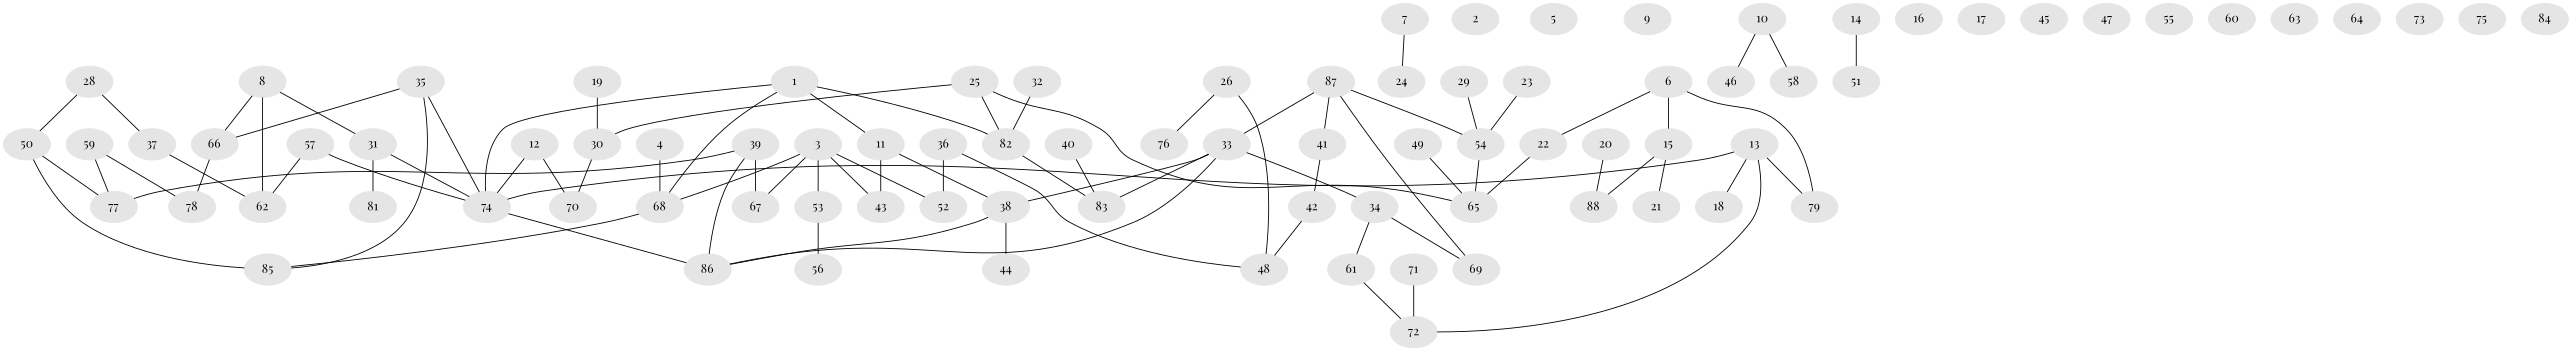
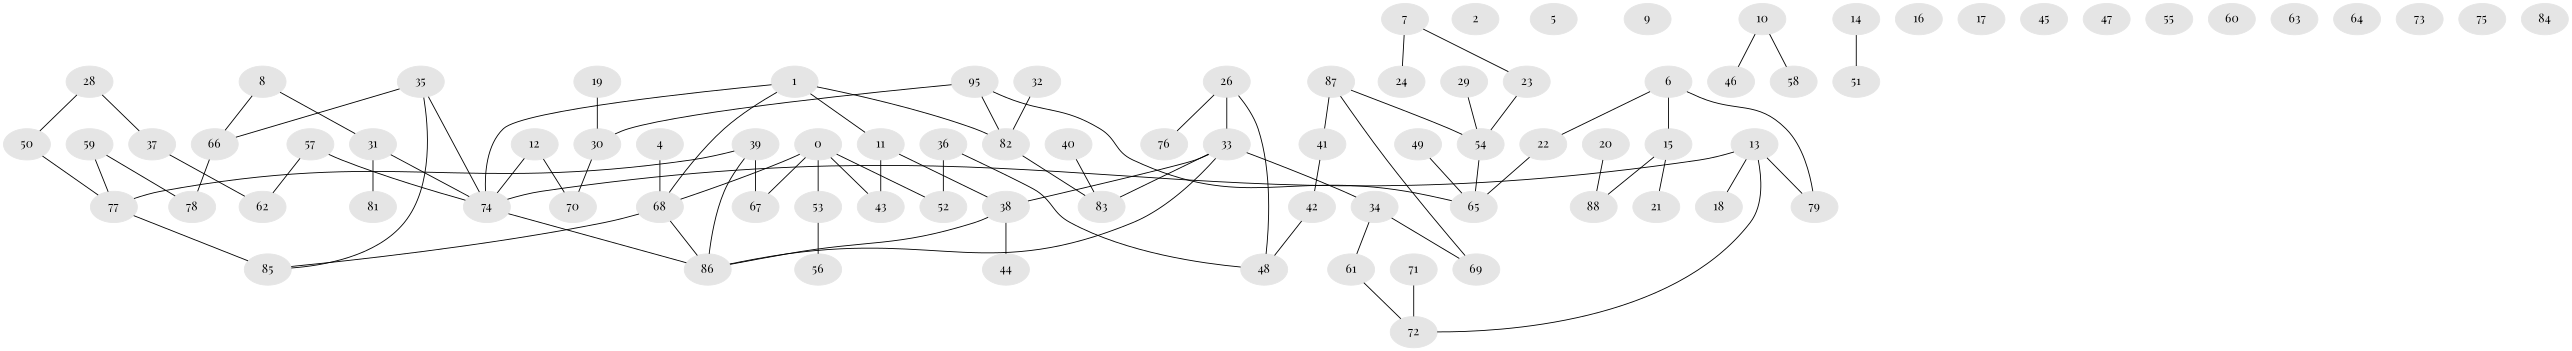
edge "7" -- "23": added
node "25": label "25" -> "95"
edge "87" -- "33": now "26" -- "33"
edge "8" -- "62": removed
node "3": label "3" -> "0"
edge "68" -- "86": added
edge "50" -- "85": now "77" -- "85"
